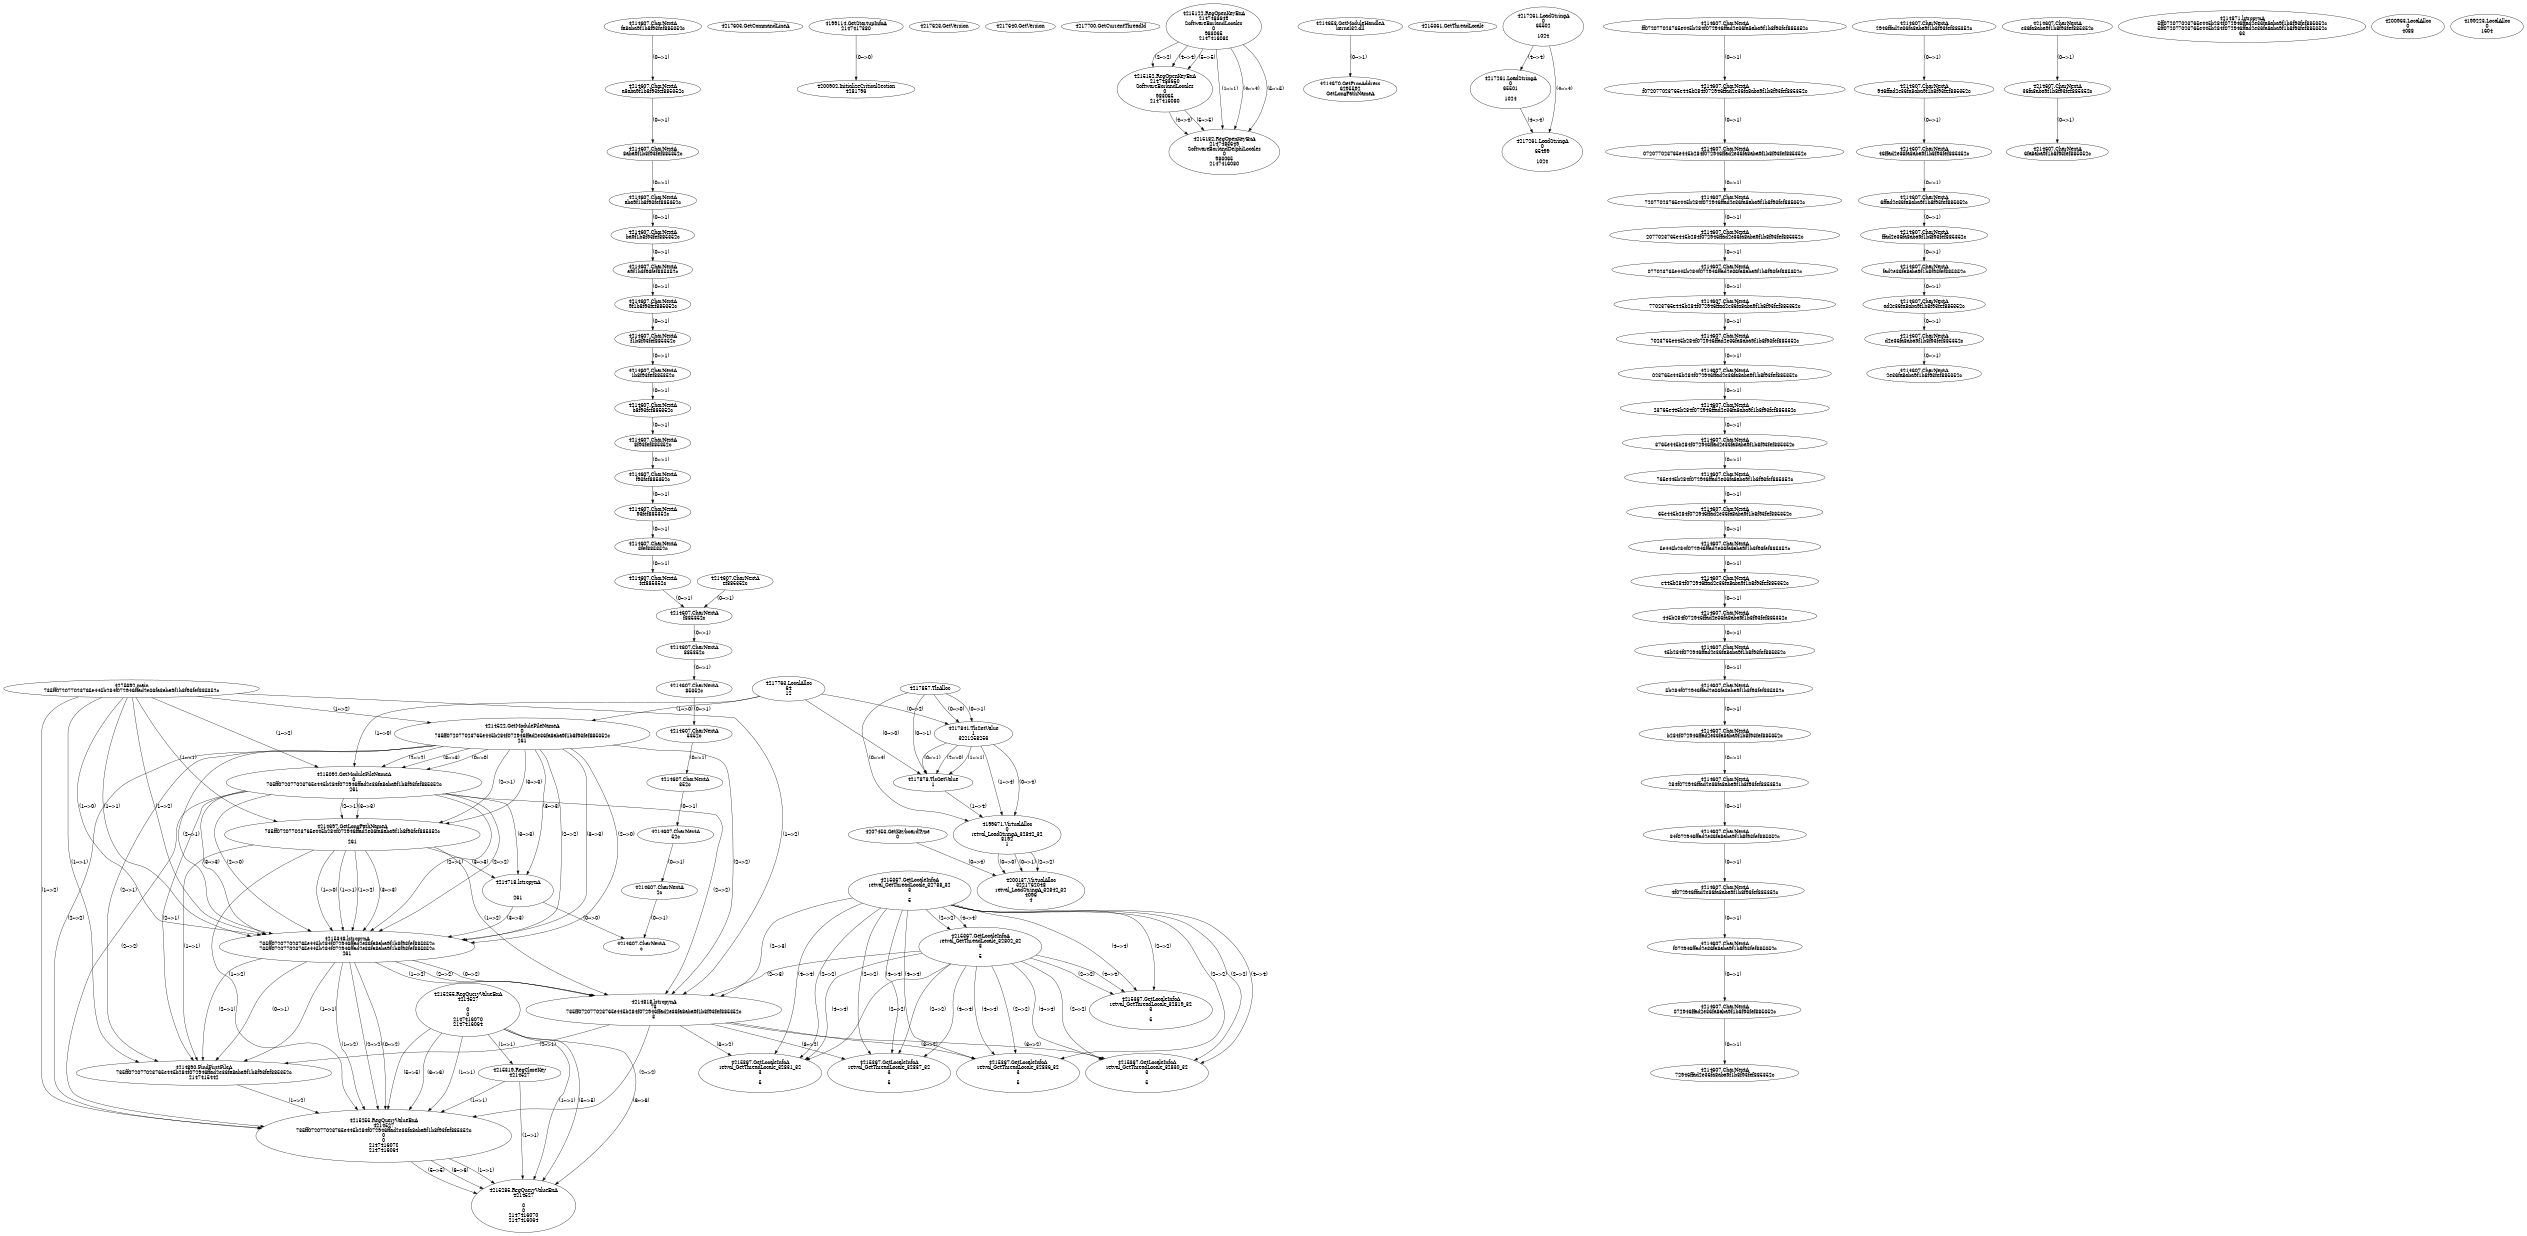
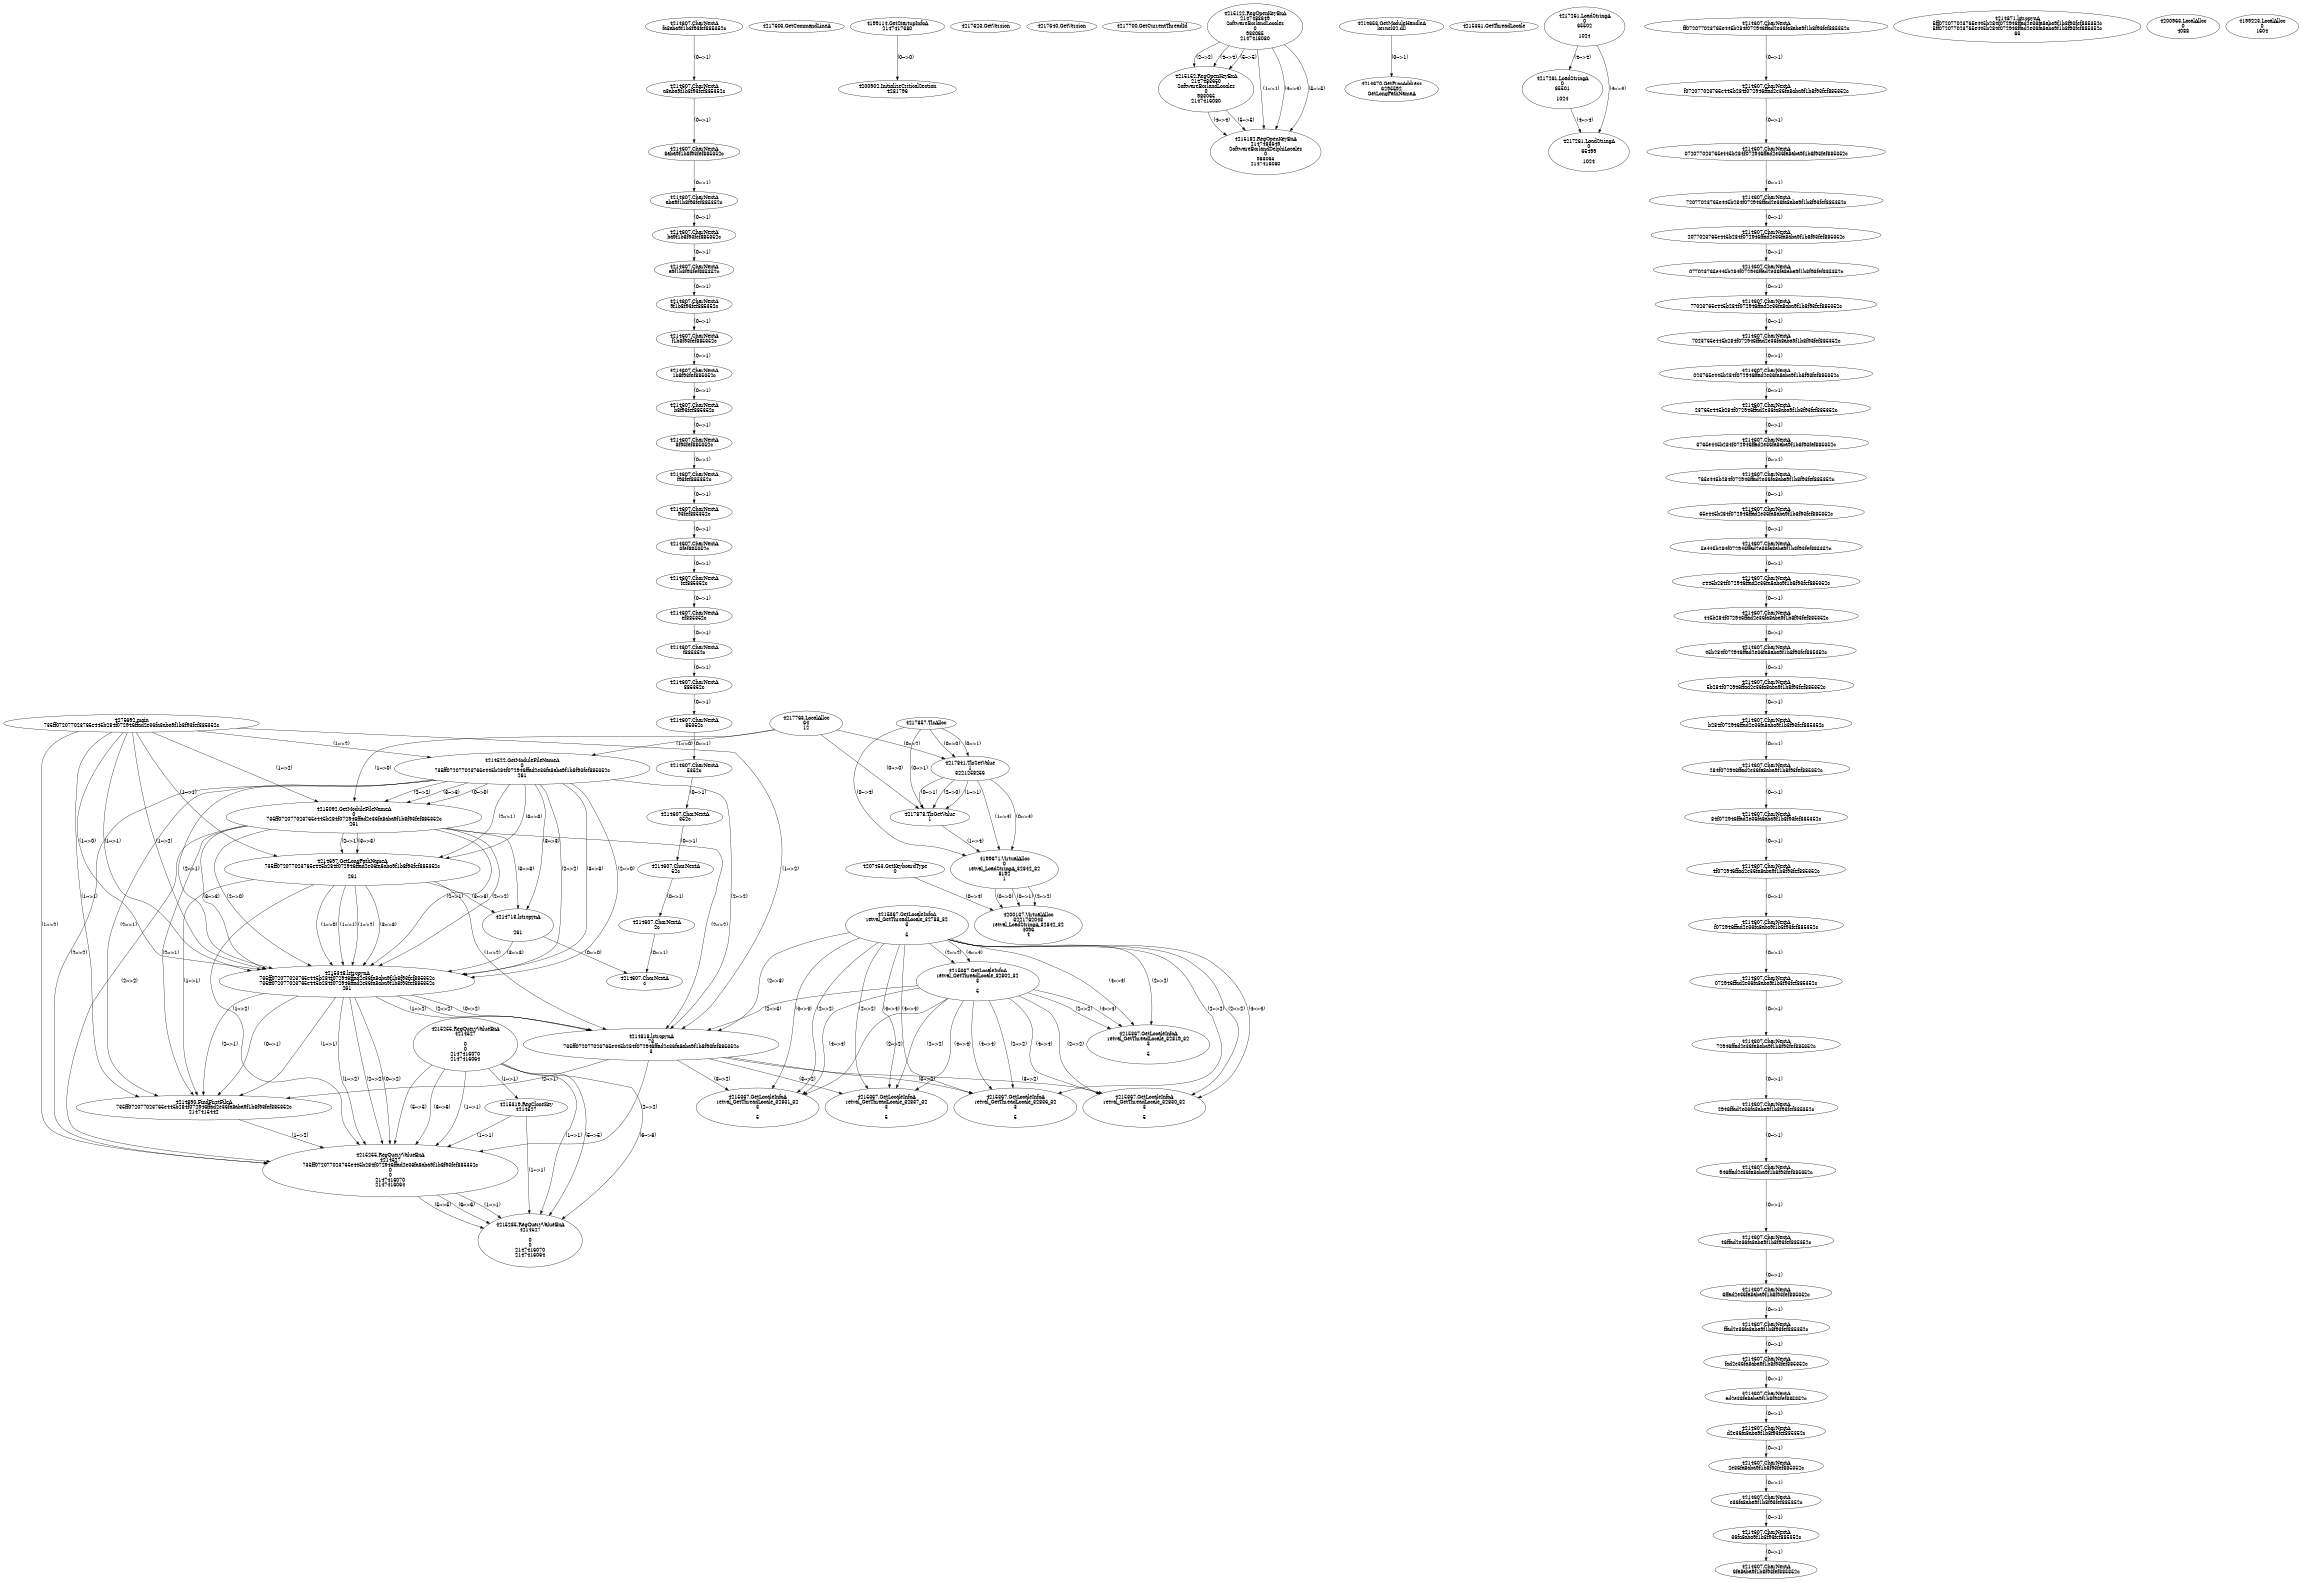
edge "4214607.CharNextA fef885352c" -> "4214607.CharNextA f885352c": now "4214607.CharNextA fef885352c" -> "4214607.CharNextA ef885352c"
edge "4214607.CharNextA 72946ffad2e36fa8aba9f1b8f93fef885352c" -> "4214607.CharNextA 2946ffad2e36fa8aba9f1b8f93fef885352c": added, label "(0-->1)"
edge "4214607.CharNextA 2e36fa8aba9f1b8f93fef885352c" -> "4214607.CharNextA e36fa8aba9f1b8f93fef885352c": added, label "(0-->1)"
